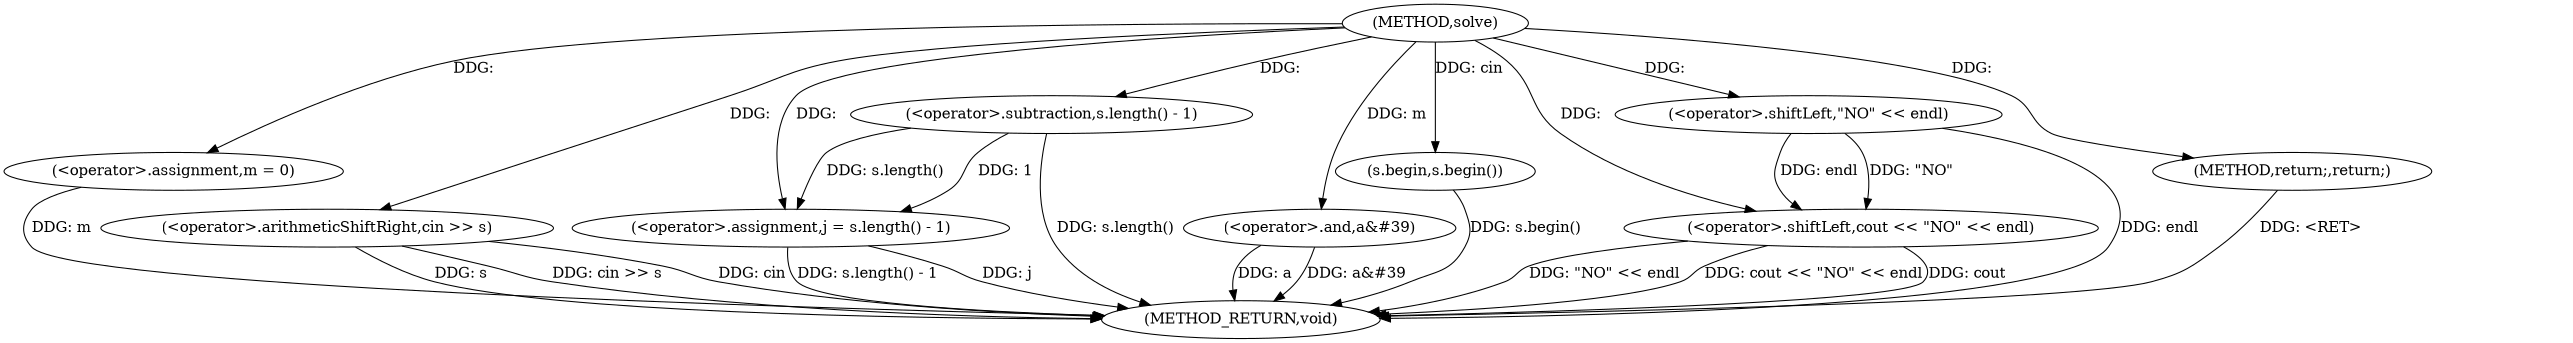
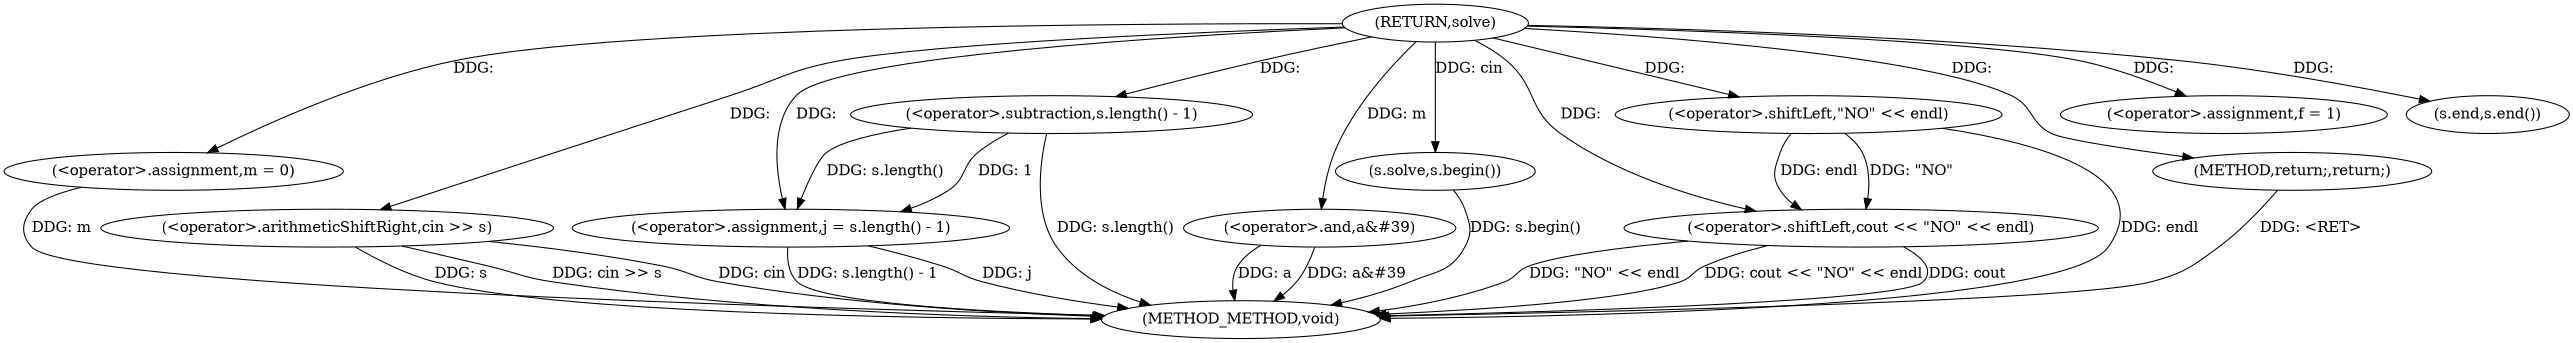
node "(METHOD,solve)": label "(METHOD,solve)" -> "(RETURN,solve)"
node "(<operator>.assignment,f = 1)": added
node "(s.end,s.end())": added
node "(s.begin,s.begin())": label "(s.begin,s.begin())" -> "(s.solve,s.begin())"
node "(METHOD_RETURN,void)": label "(METHOD_RETURN,void)" -> "(METHOD_METHOD,void)"
